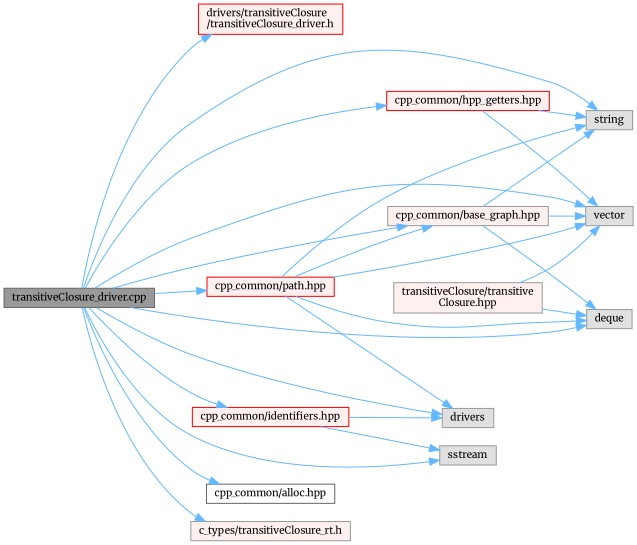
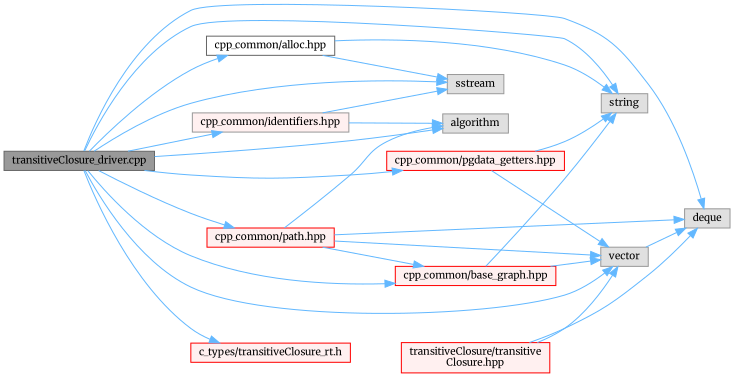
node "drivers/transitiveClosure /transitiveClosure_driver.h": removed
edge "cpp_common/alloc.hpp" -> "sstream": added
node "cpp_common/hpp_getters.hpp": label "cpp_common/hpp_getters.hpp" -> "cpp_common/pgdata_getters.hpp"
edge "cpp_common/path.hpp" -> "string": now "cpp_common/alloc.hpp" -> "string"
node "cpp_common/base_graph.hpp": color grey60 -> red
edge "cpp_common/base_graph.hpp" -> "deque": now "vector" -> "deque"
node "transitiveClosure/transitive Closure.hpp": color grey60 -> red
node "cpp_common/identifiers.hpp": color red -> grey60
node "drivers": label "drivers" -> "algorithm"
node "c_types/transitiveClosure_rt.h": color grey60 -> red
